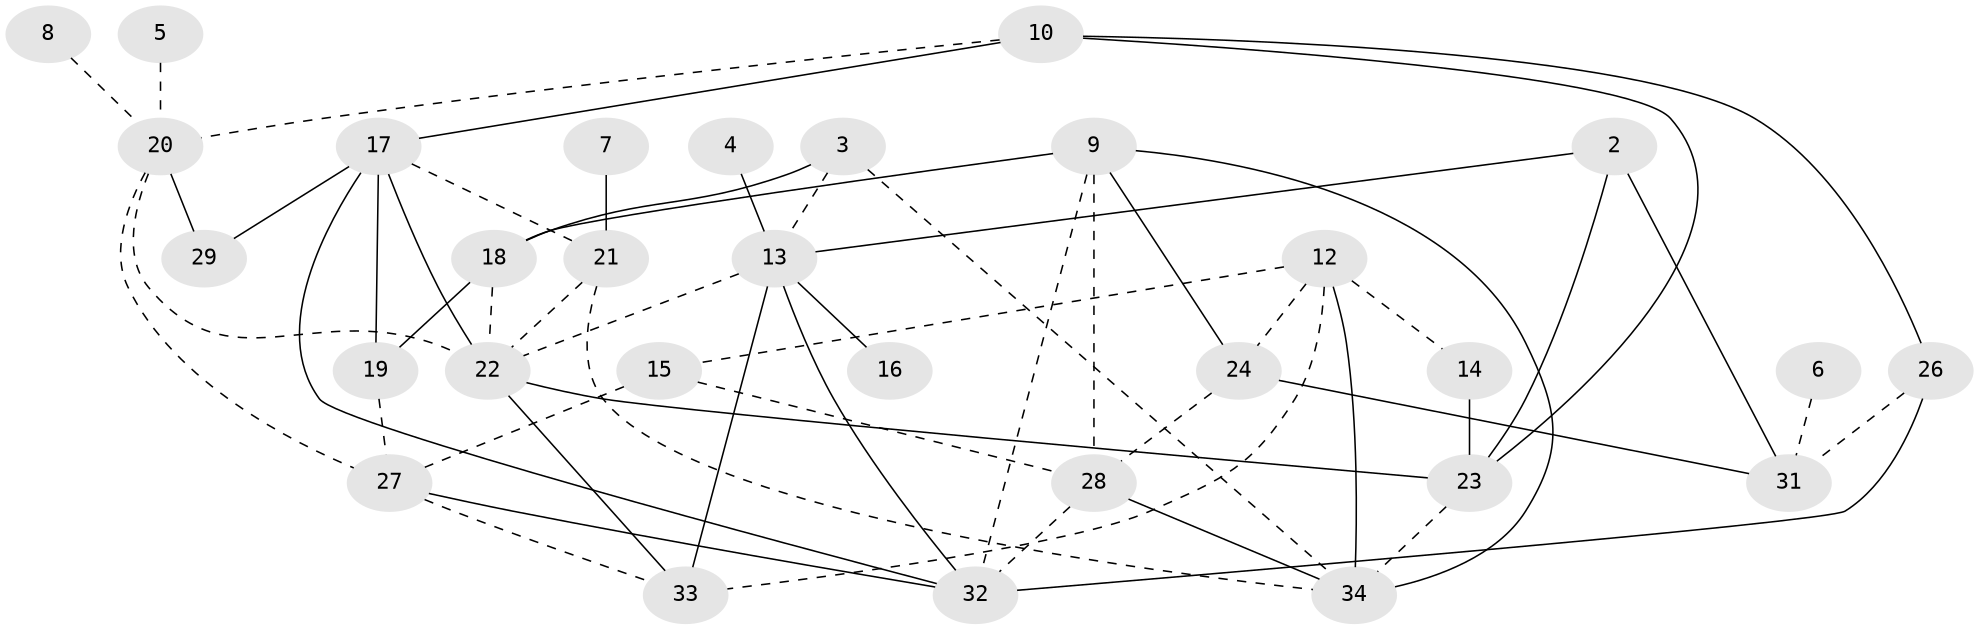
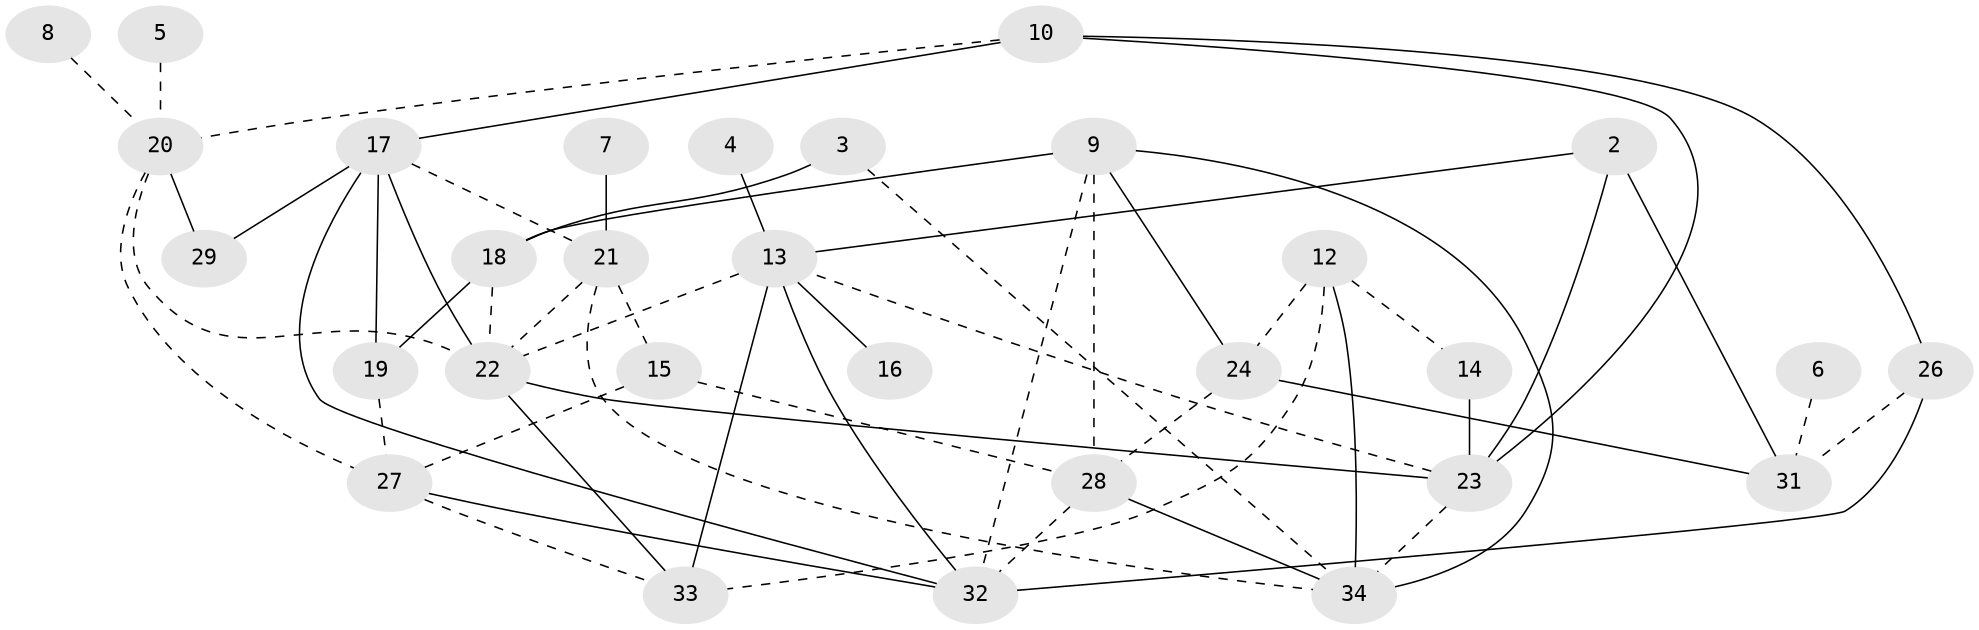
edge "3" -- "13": now "23" -- "13"
edge "12" -- "15": now "21" -- "15"
